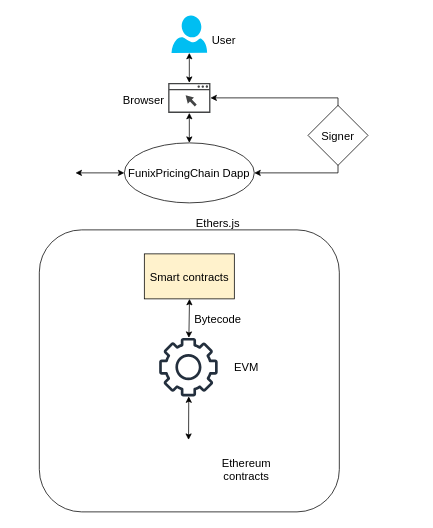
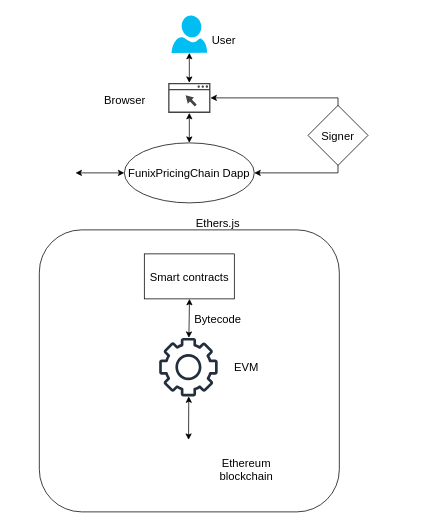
node "Browser": moved (144, 100) -> (125, 100)
node "Smart contracts": fillcolor #fff2cc -> #ffffff
node "Ethereum contracts": label "Ethereum contracts" -> "Ethereum blockchain"
